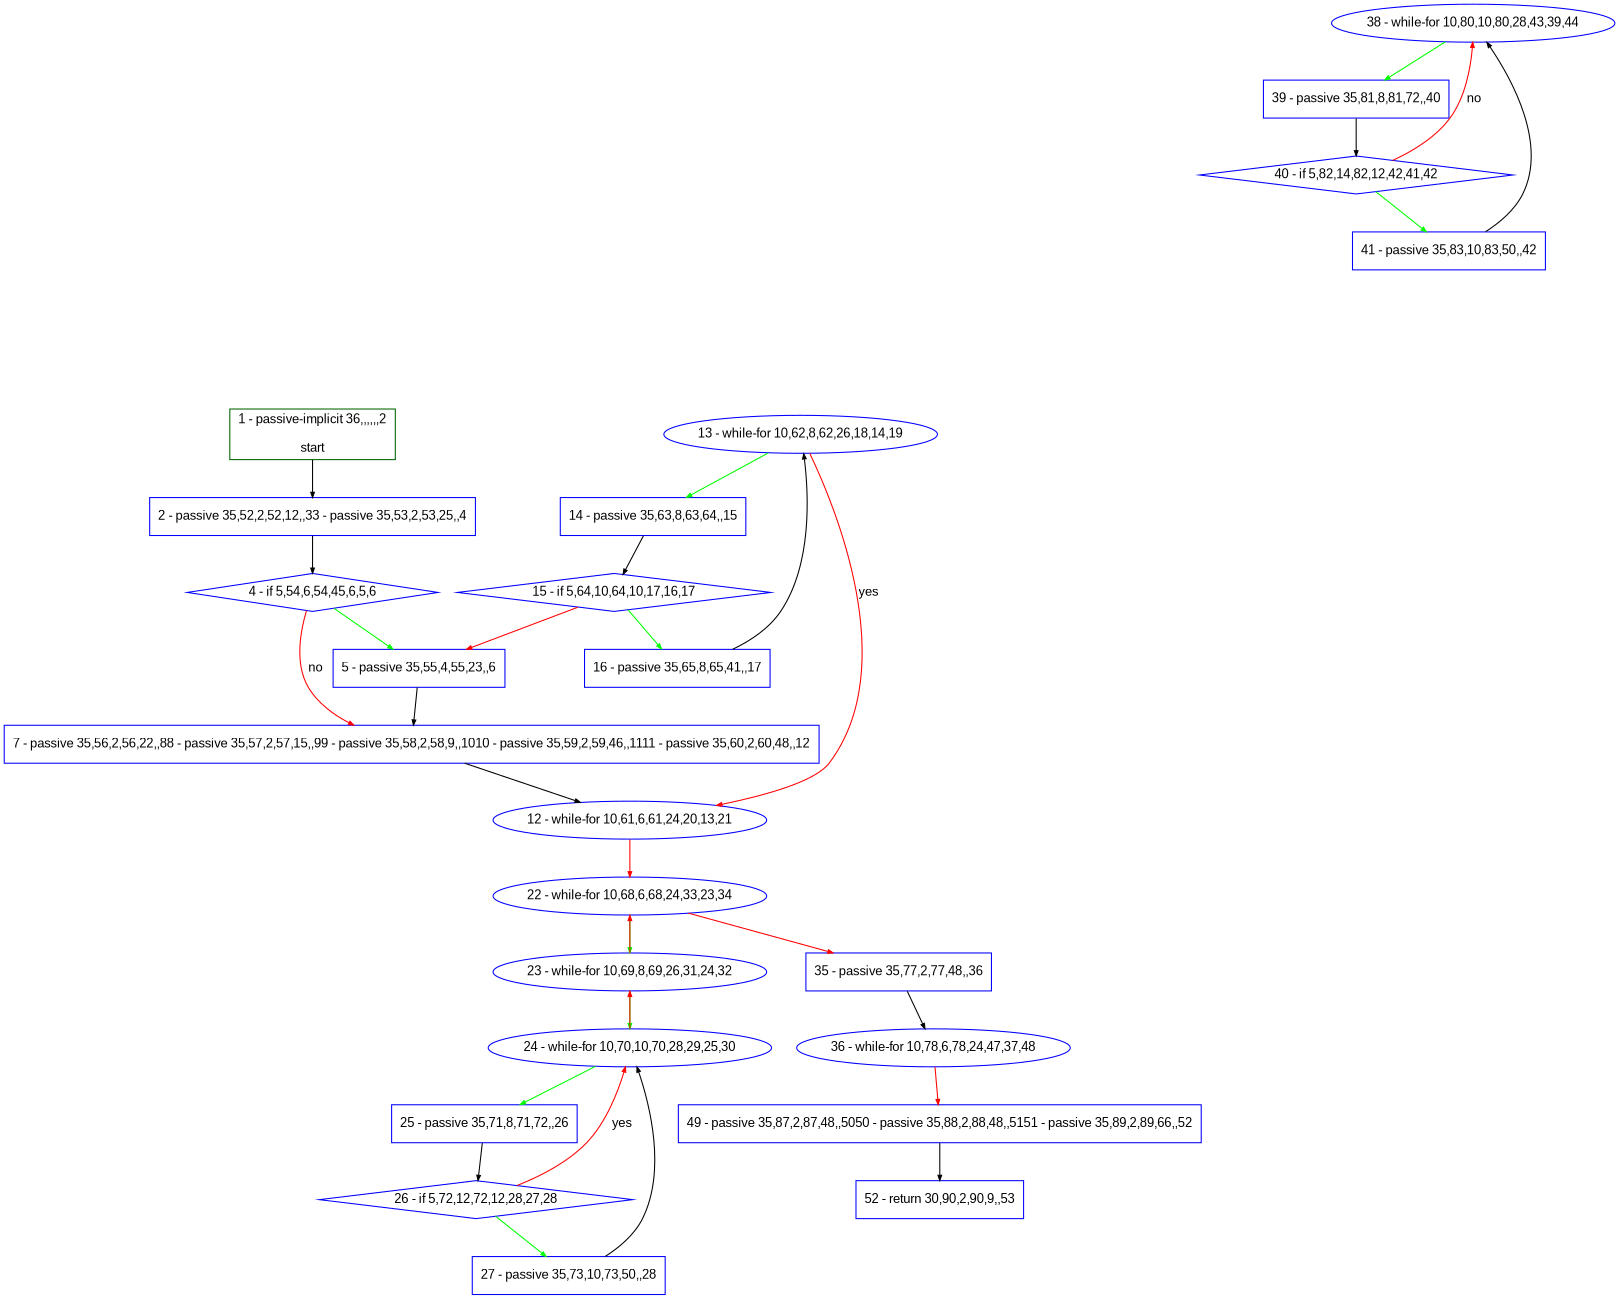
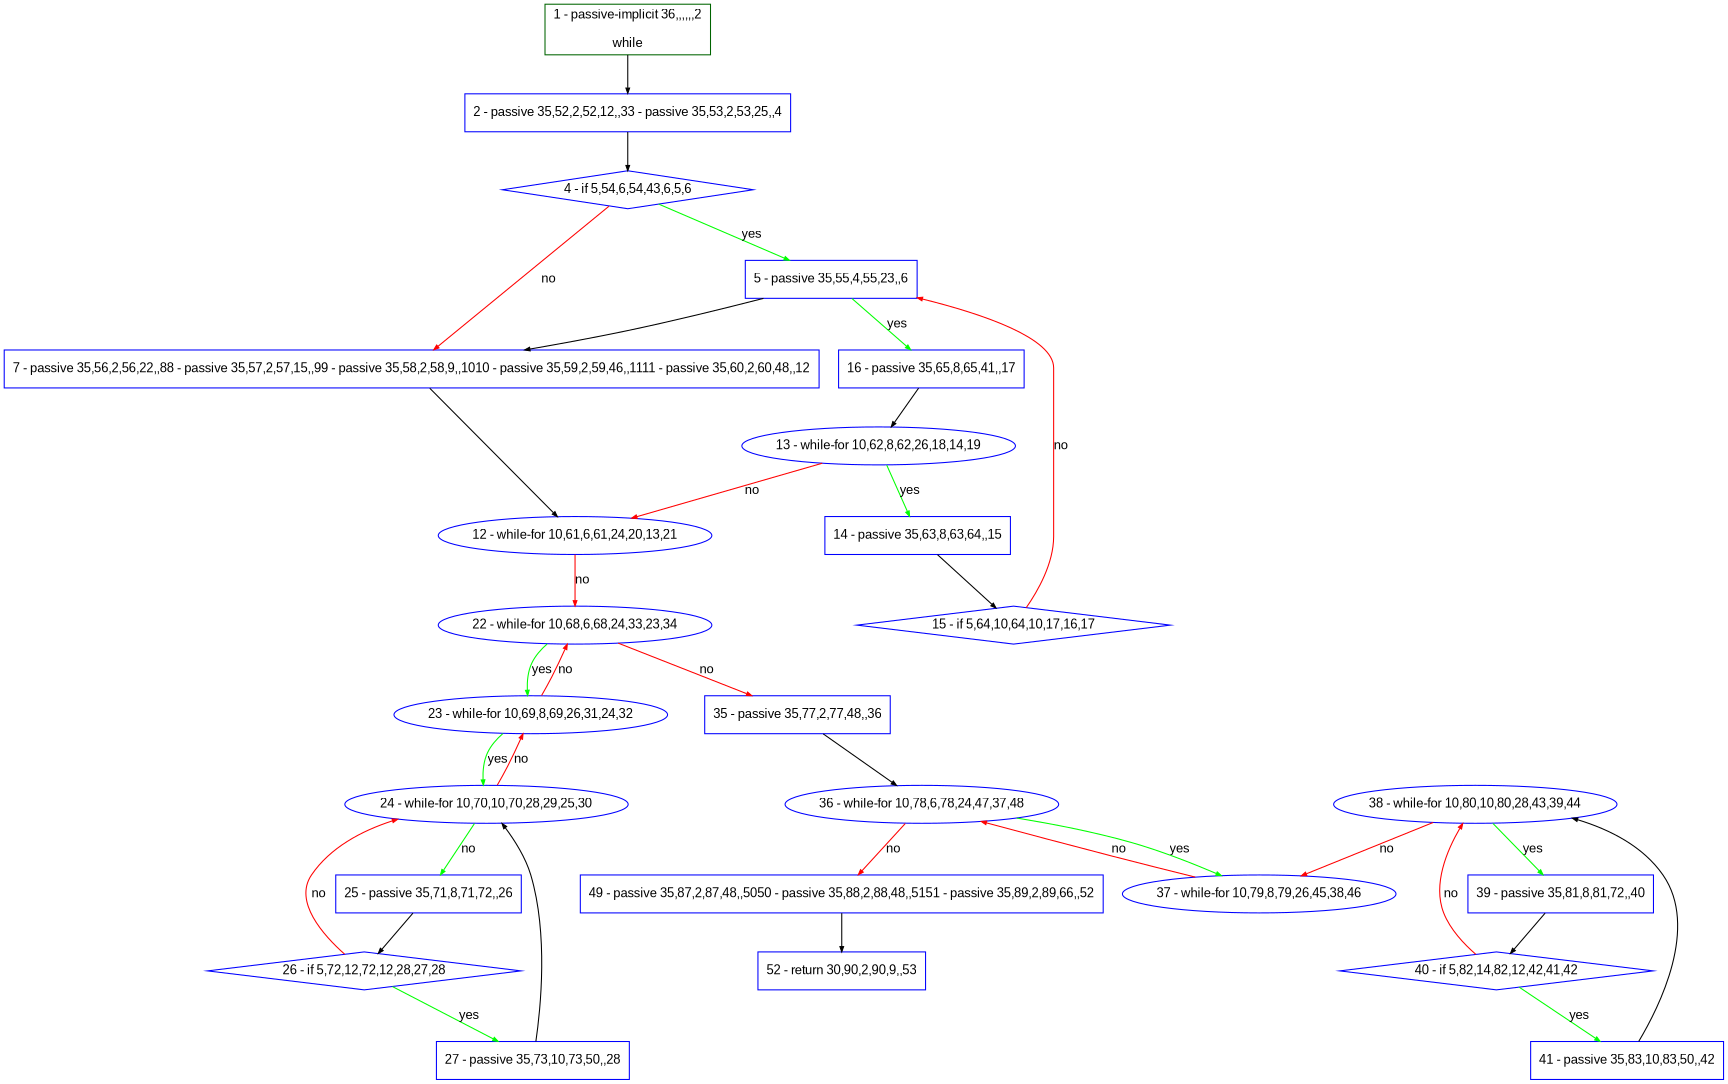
node "1 - passive-implicit 36,,,,,,2 start": label "1 - passive-implicit 36,,,,,,2 start" -> "1 - passive-implicit 36,,,,,,2 while"
node "4 - if 5,54,6,54,45,6,5,6": label "4 - if 5,54,6,54,45,6,5,6" -> "4 - if 5,54,6,54,43,6,5,6"
edge "13 - while-for 10,62,8,62,26,18,14,19" -> "12 - while-for 10,61,6,61,24,20,13,21": label "yes" -> "no"
edge "15 - if 5,64,10,64,10,17,16,17" -> "16 - passive 35,65,8,65,41,,17": now "5 - passive 35,55,4,55,23,,6" -> "16 - passive 35,65,8,65,41,,17"
node "37 - while-for 10,79,8,79,26,45,38,46": added
edge "26 - if 5,72,12,72,12,28,27,28" -> "24 - while-for 10,70,10,70,28,29,25,30": label "yes" -> "no"
